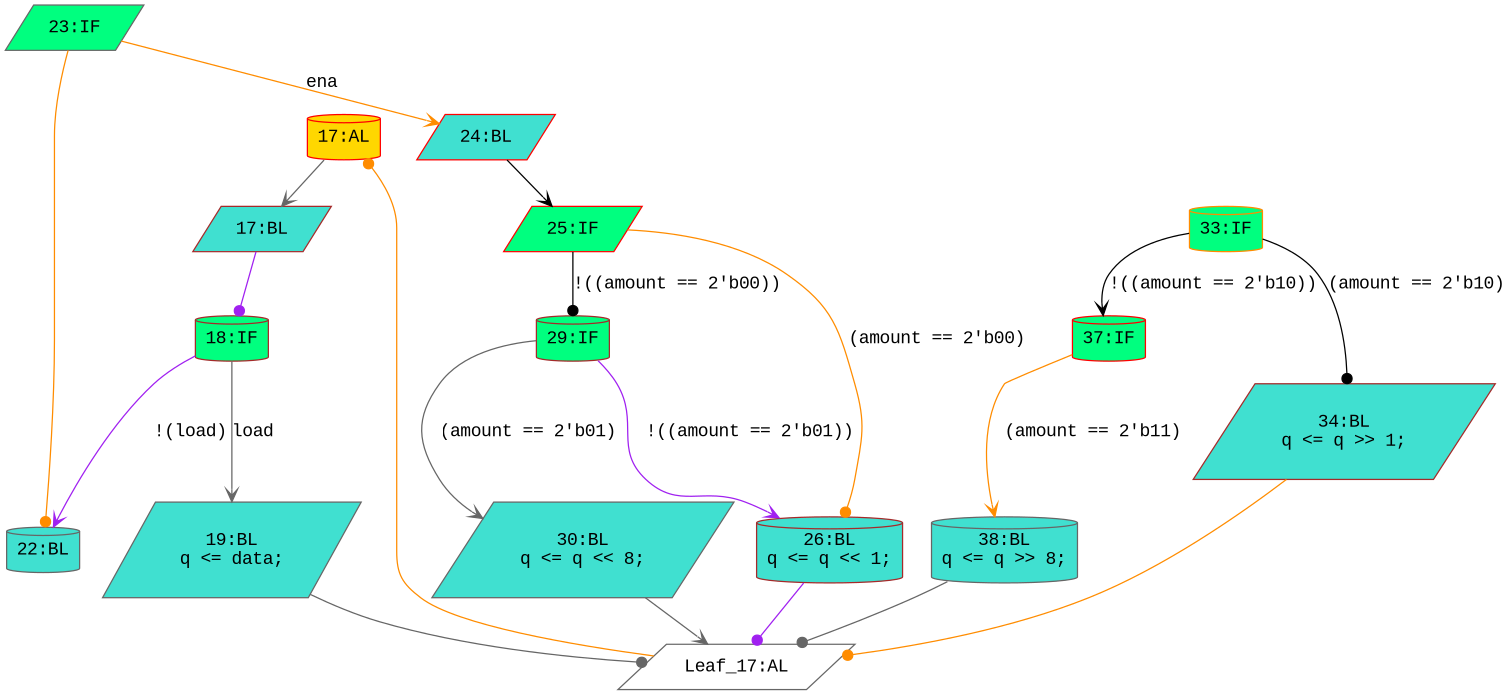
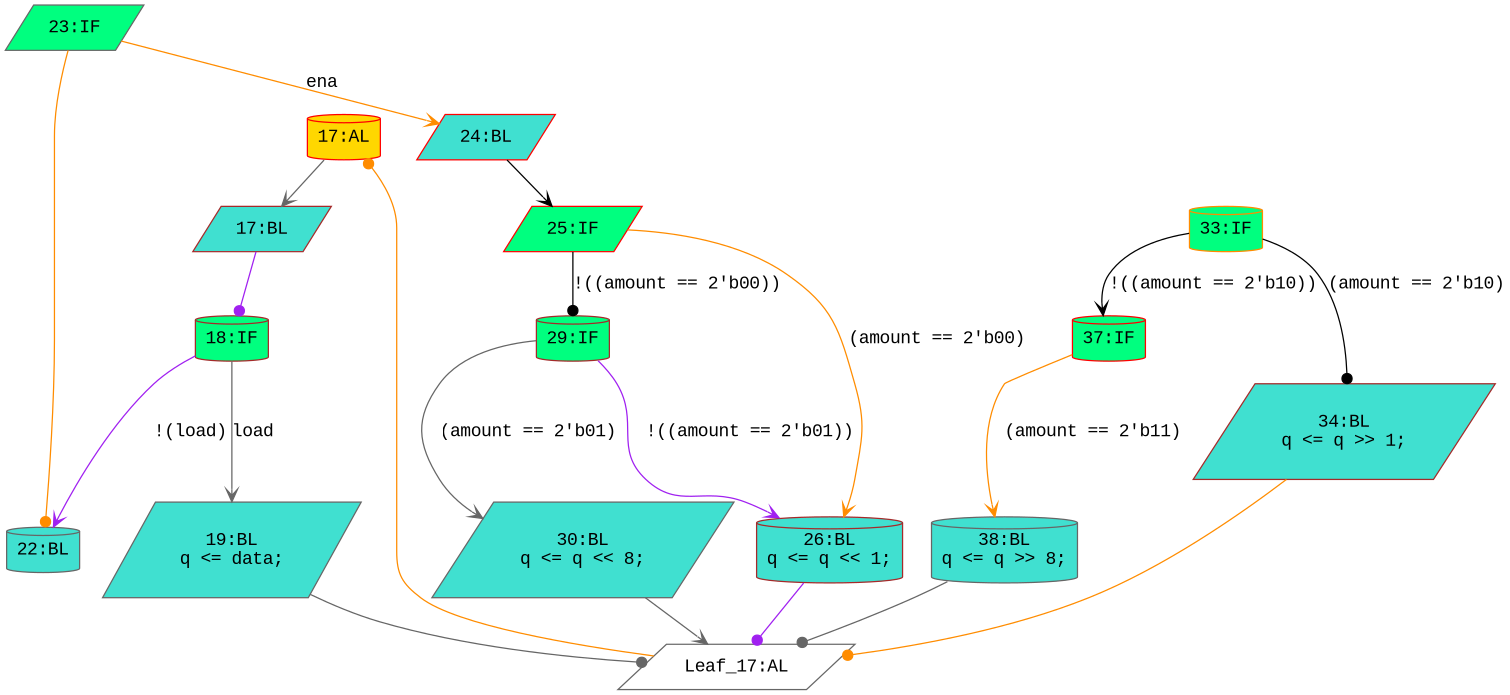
edge "25:IF" -> "26:BL q <= q << 1;": arrowhead dot -> vee
